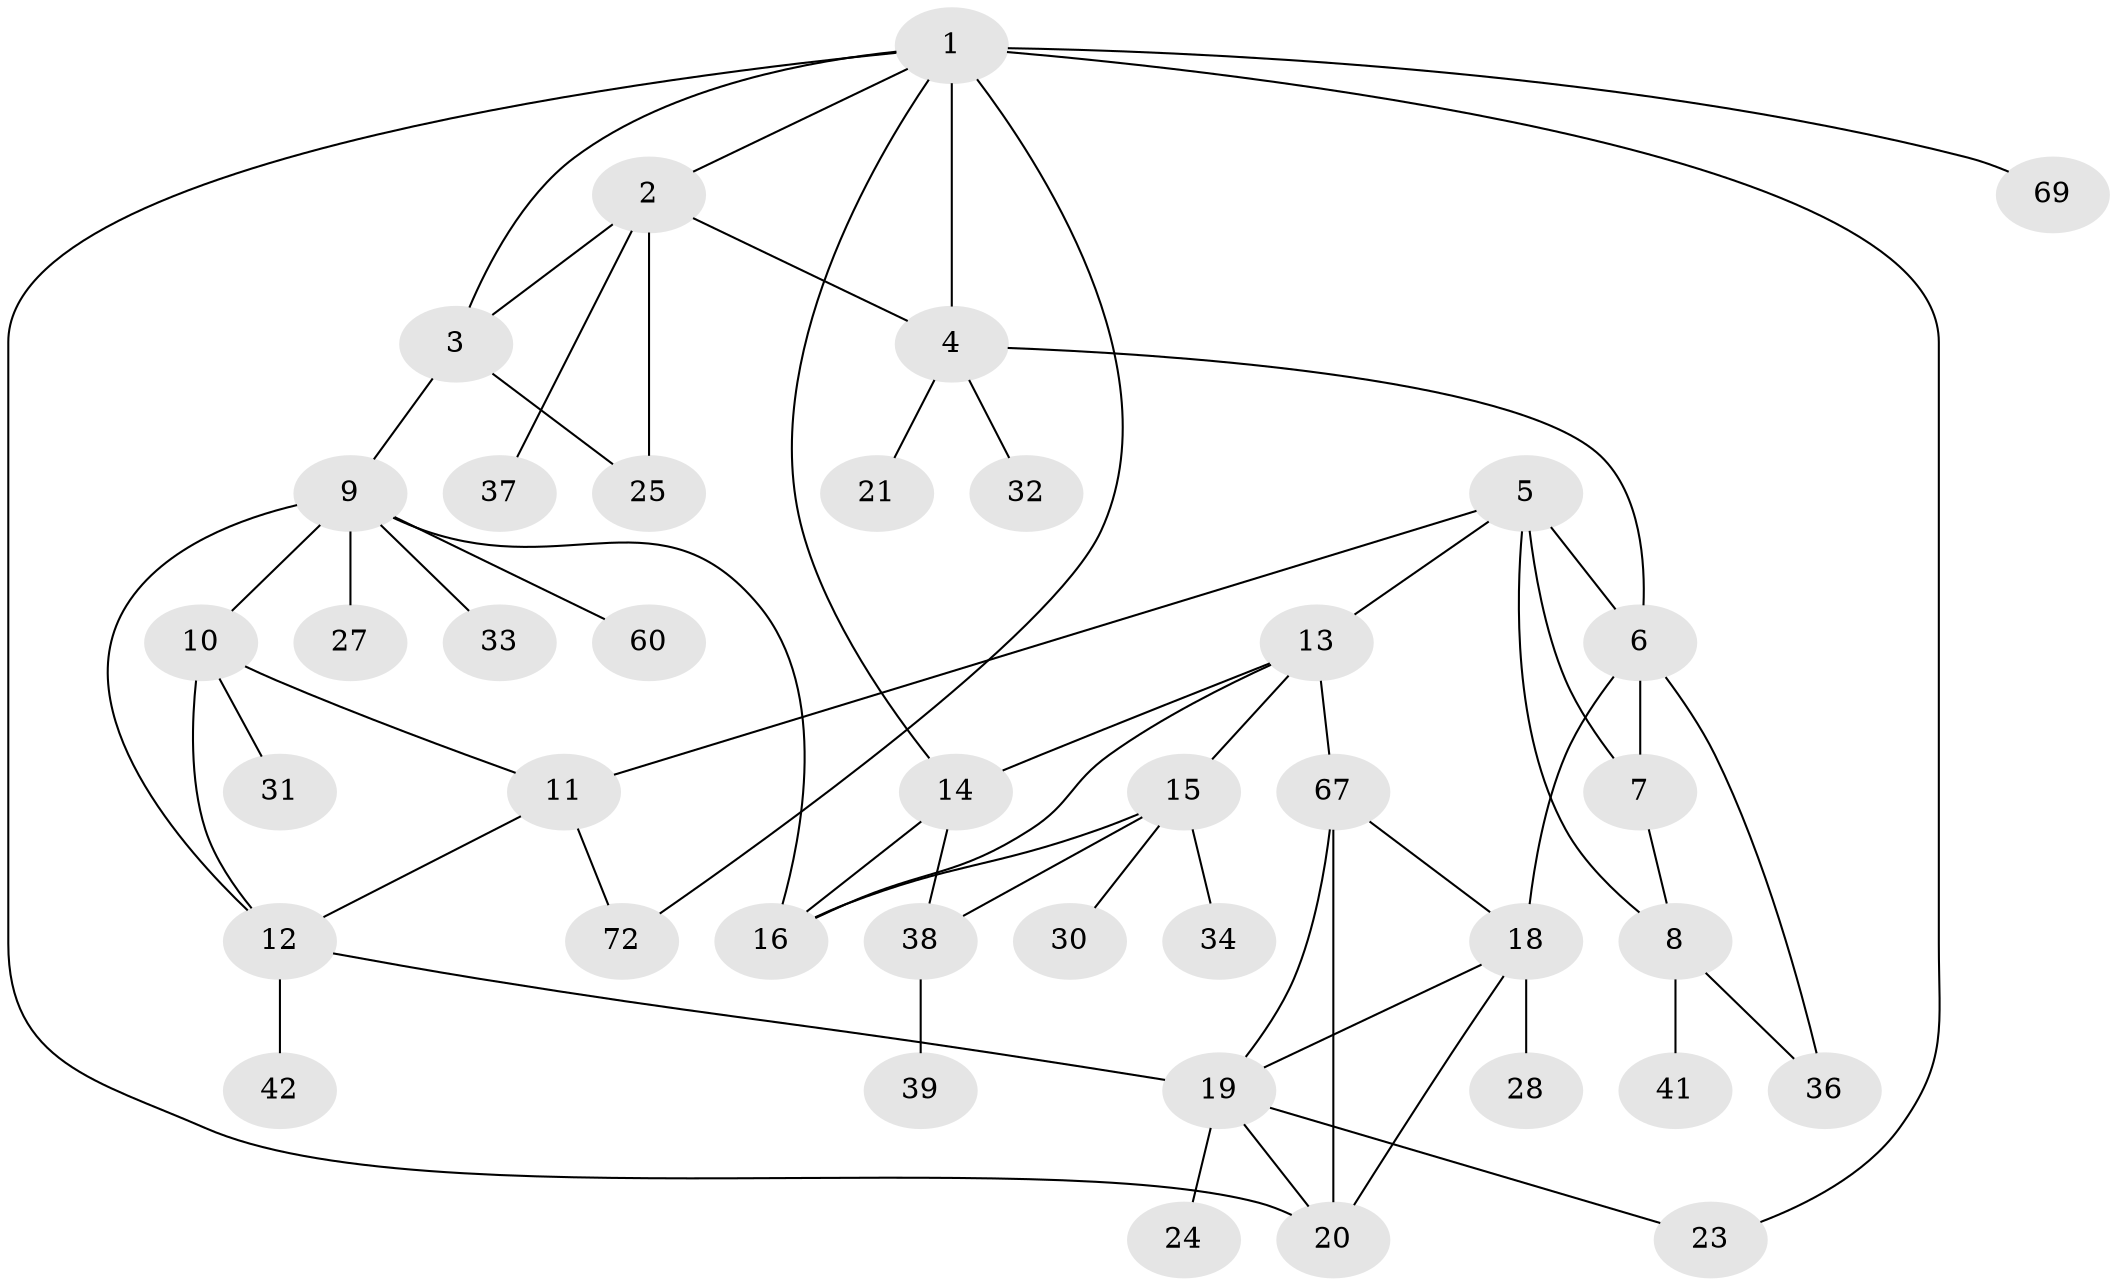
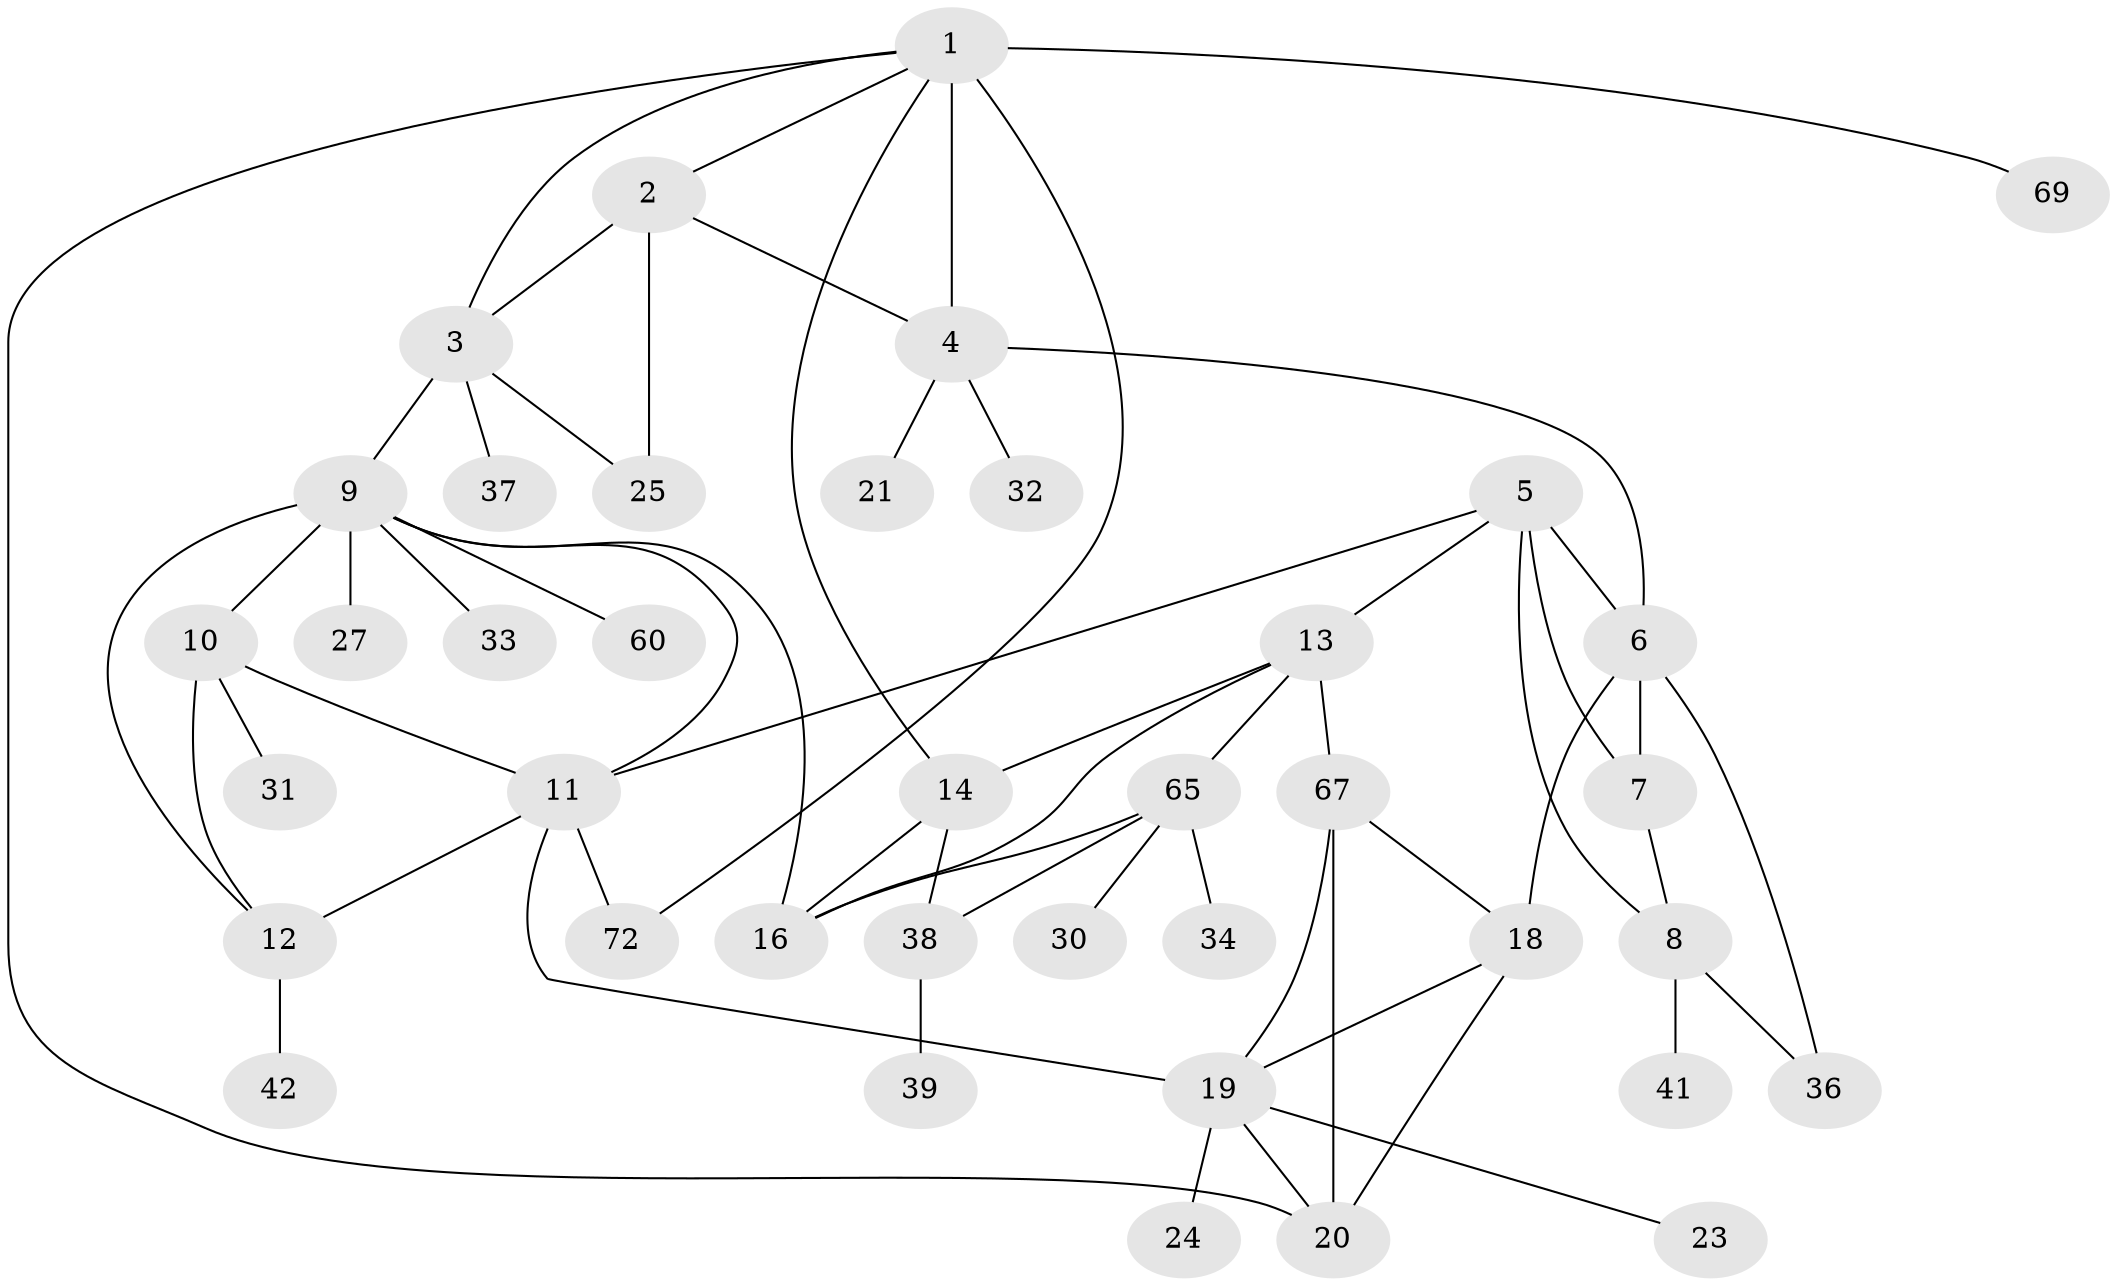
edge "1" -- "23": removed
edge "2" -- "37": now "3" -- "37"
edge "9" -- "11": added
node "15": label "15" -> "65"
edge "12" -- "19": now "11" -- "19"
node "28": removed
